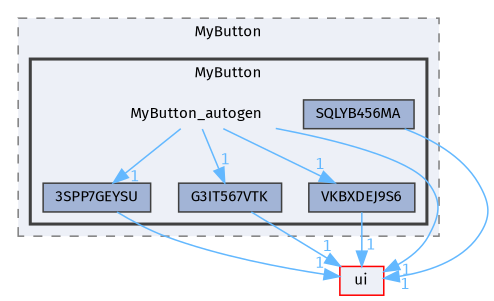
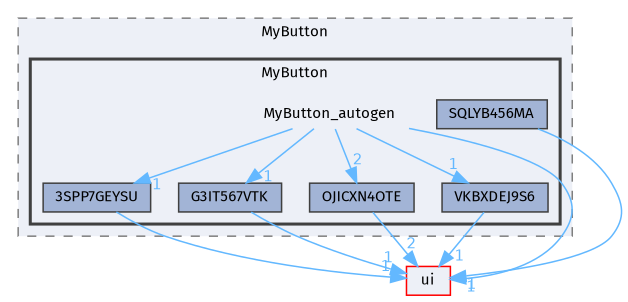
node "OJICXN4OTE": added
